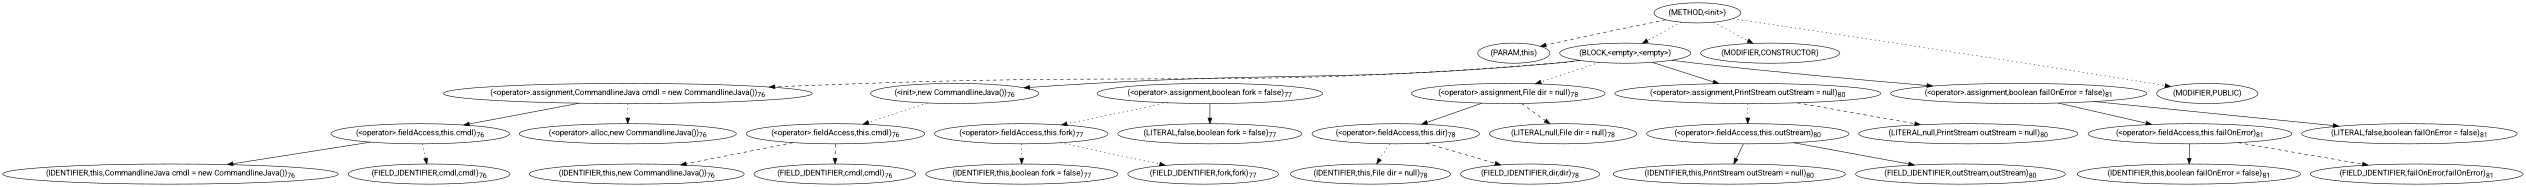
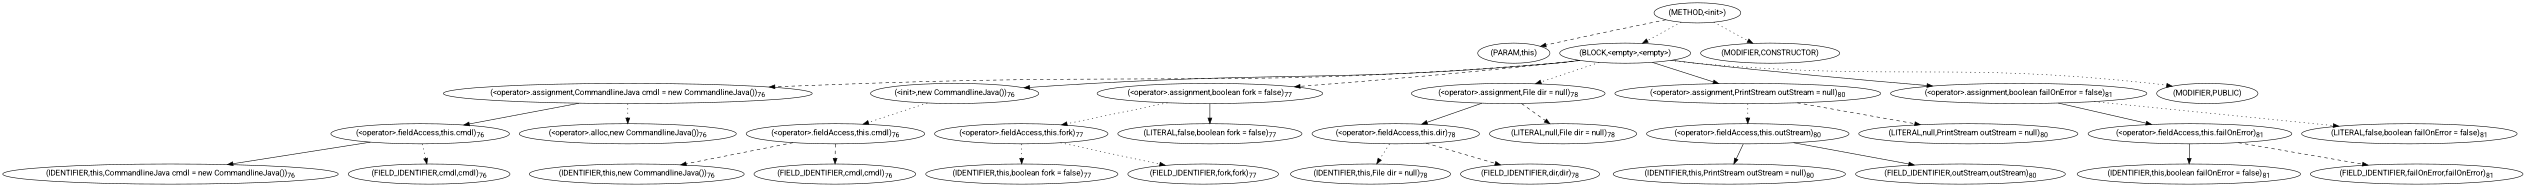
edge "(METHOD,<init>)" -> "(MODIFIER,PUBLIC)": now "(BLOCK,<empty>,<empty>)" -> "(MODIFIER,PUBLIC)"
edge "(BLOCK,<empty>,<empty>)" -> "(<operator>.assignment,boolean fork = false)": added
edge "(<operator>.assignment,boolean failOnError = false)" -> "(LITERAL,false,boolean failOnError = false)": style solid -> dotted
